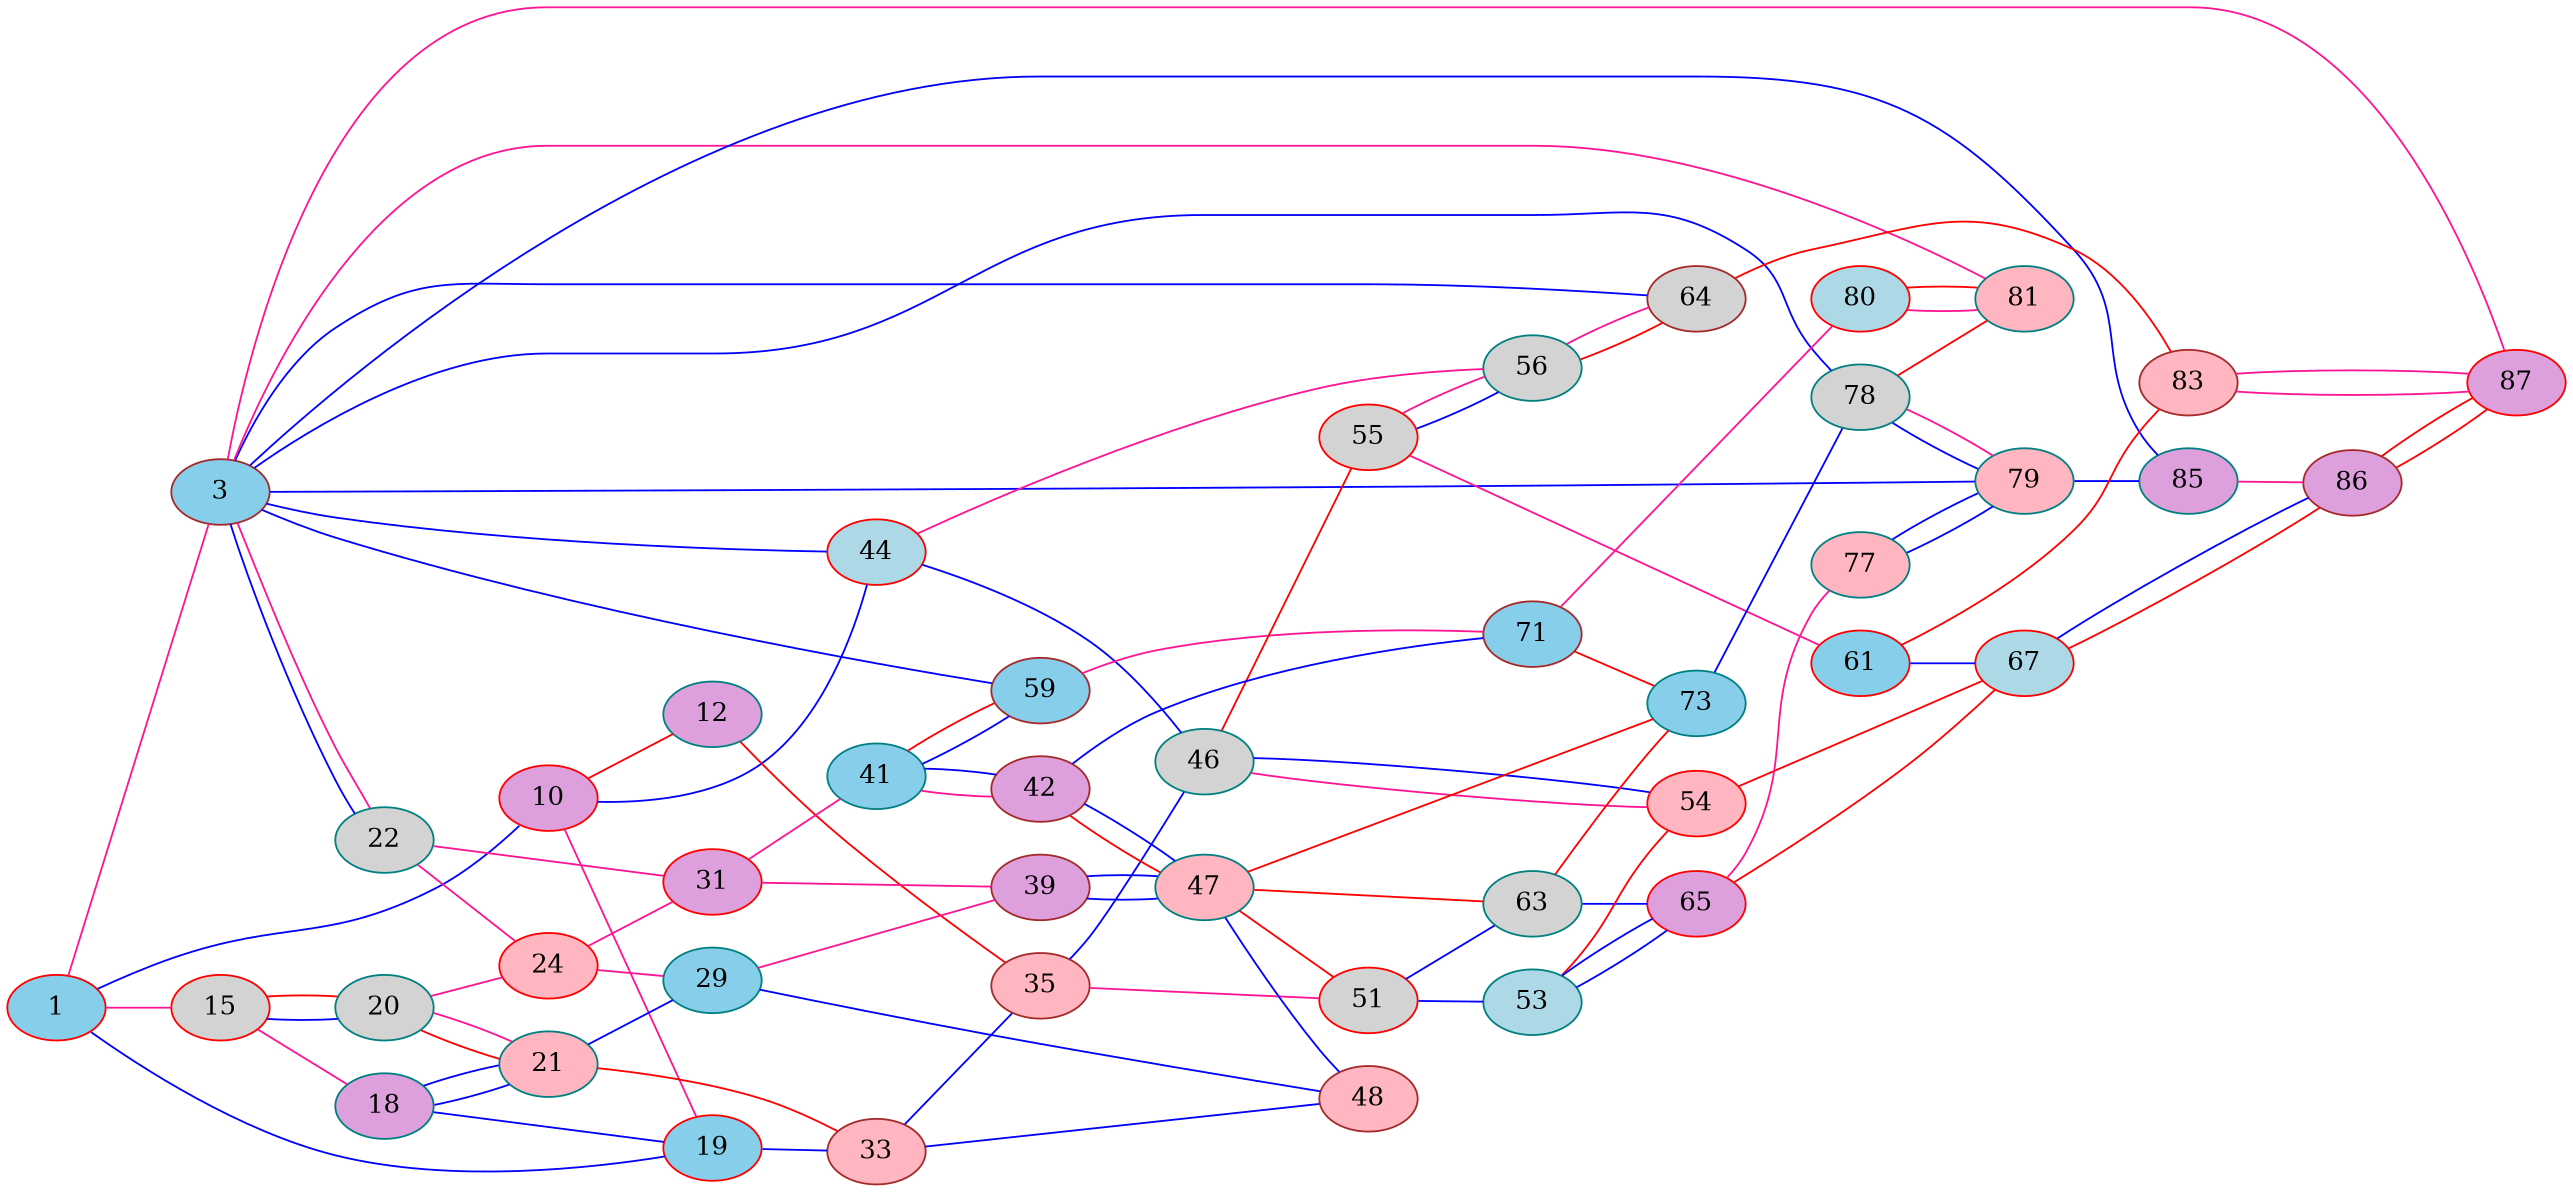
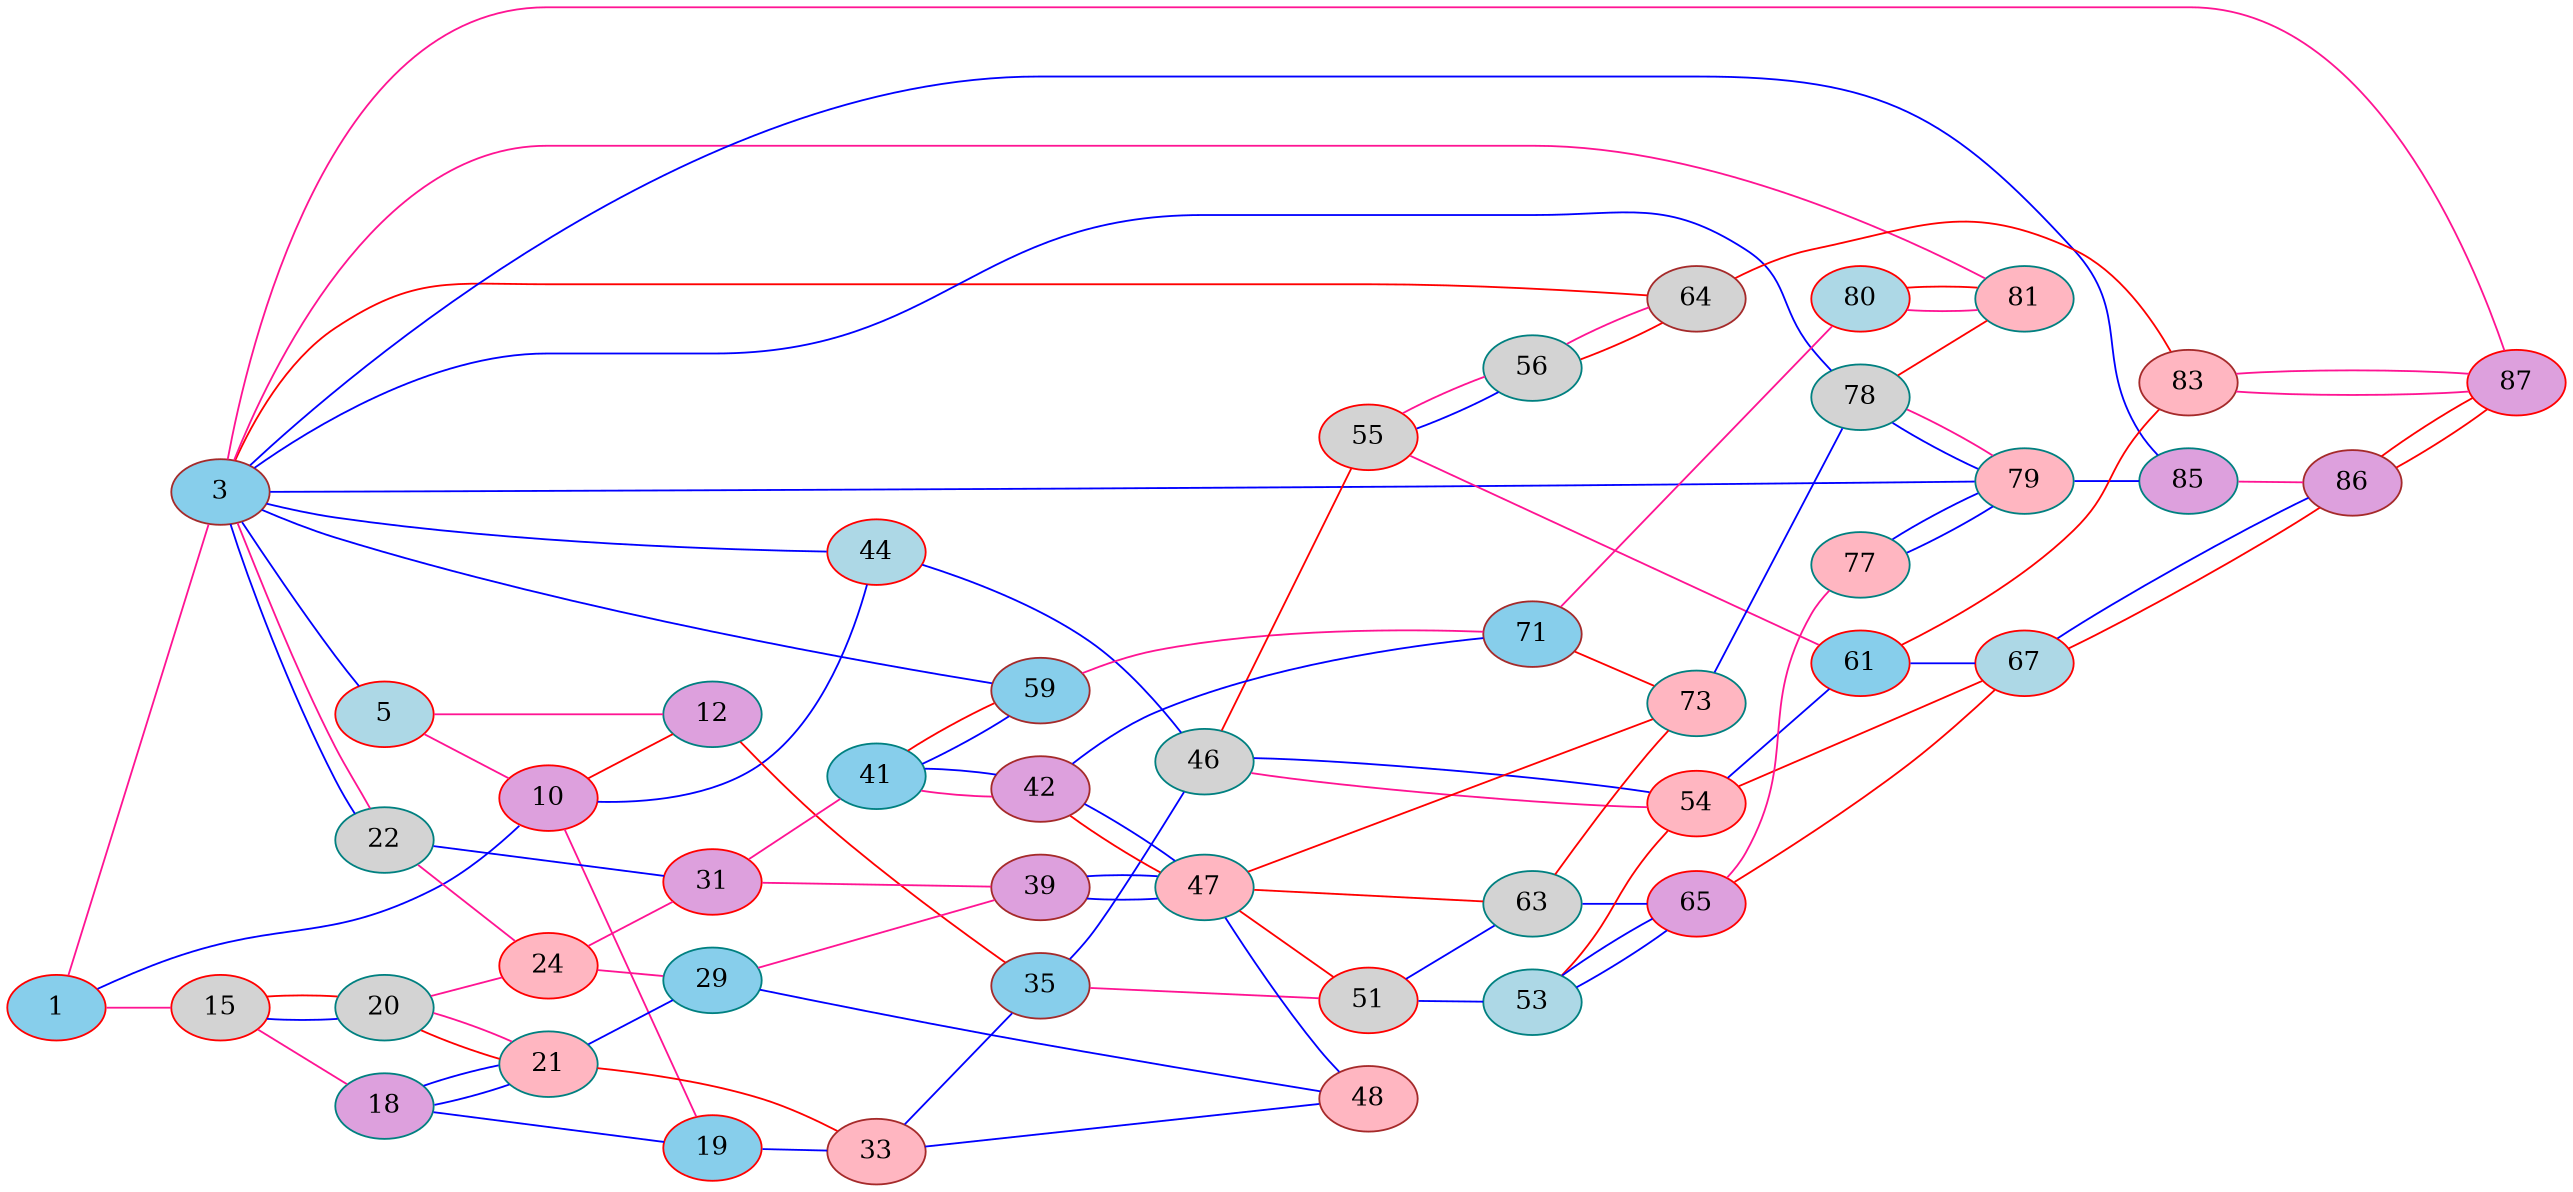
edge "64" -- "3": color blue -> red
edge "56" -- "44": removed
node "73": fillcolor skyblue -> lightpink
node "5": added
edge "61" -- "54": added
edge "22" -- "31": color deeppink -> blue
node "35": fillcolor lightpink -> skyblue
edge "1" -- "19": removed
